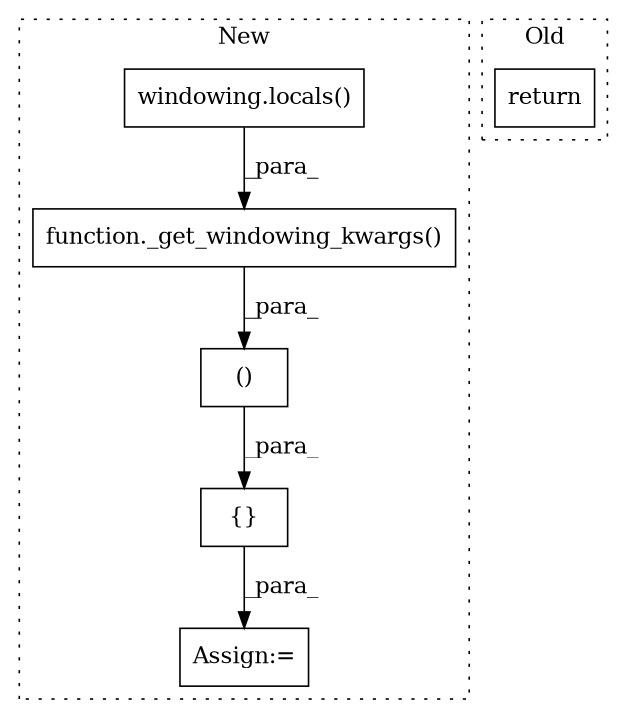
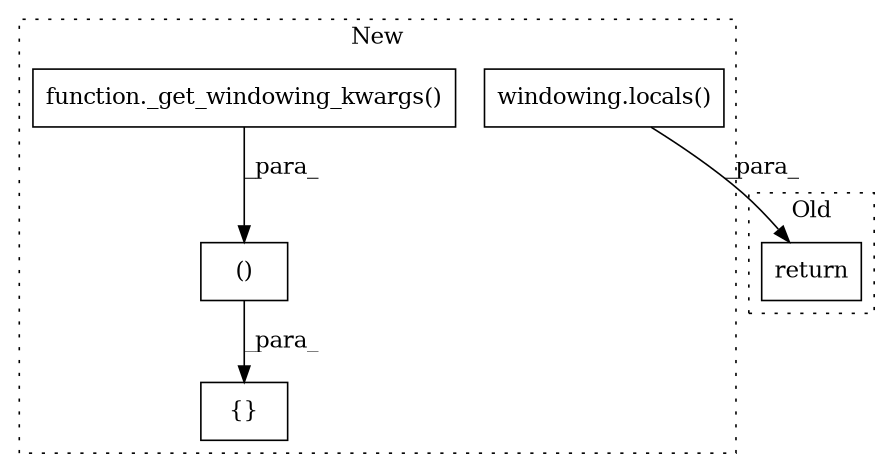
edge "windowing.locals()" -> "function._get_windowing_kwargs()": now "windowing.locals()" -> "return"
node "Assign:=": removed
